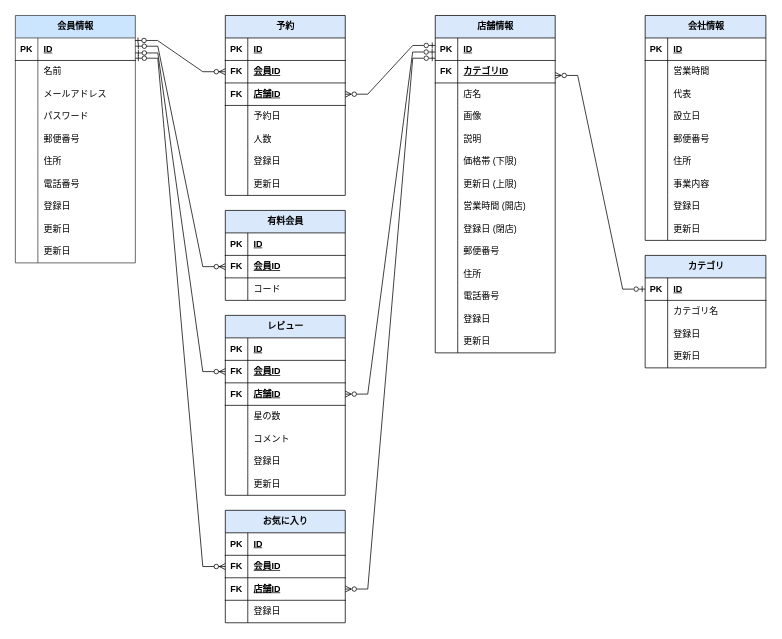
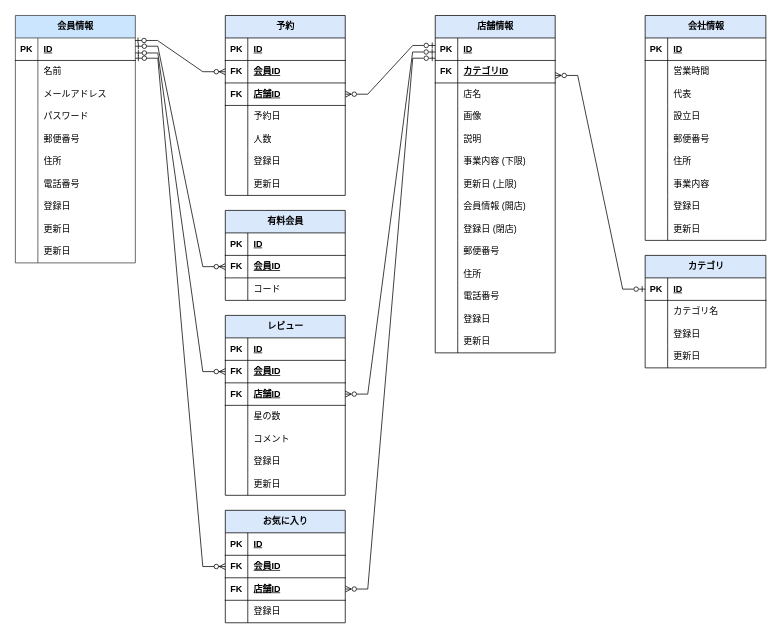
node "価格帯 (下限)": label "価格帯 (下限)" -> "事業内容 (下限)"
node "営業時間 (開店)": label "営業時間 (開店)" -> "会員情報 (開店)"
